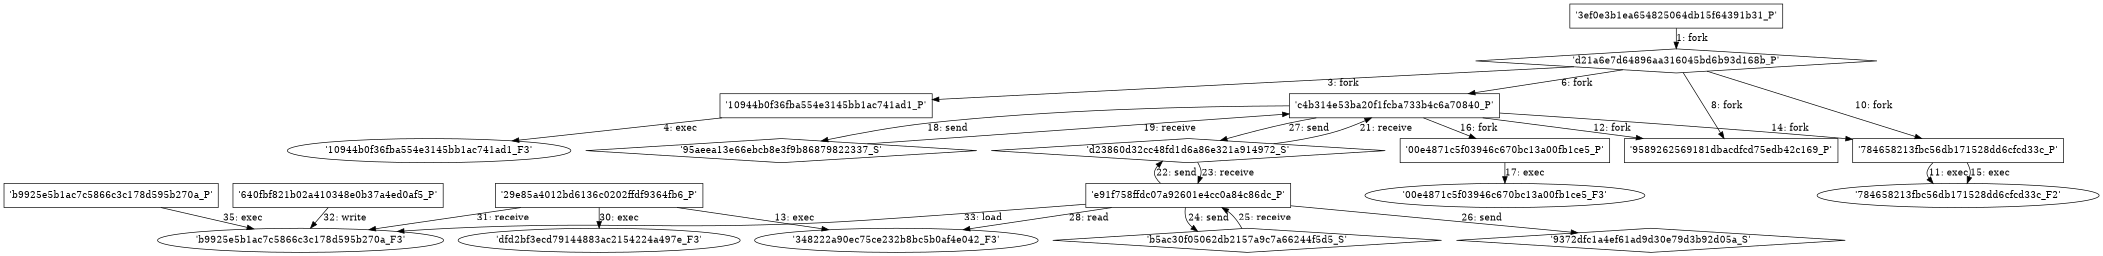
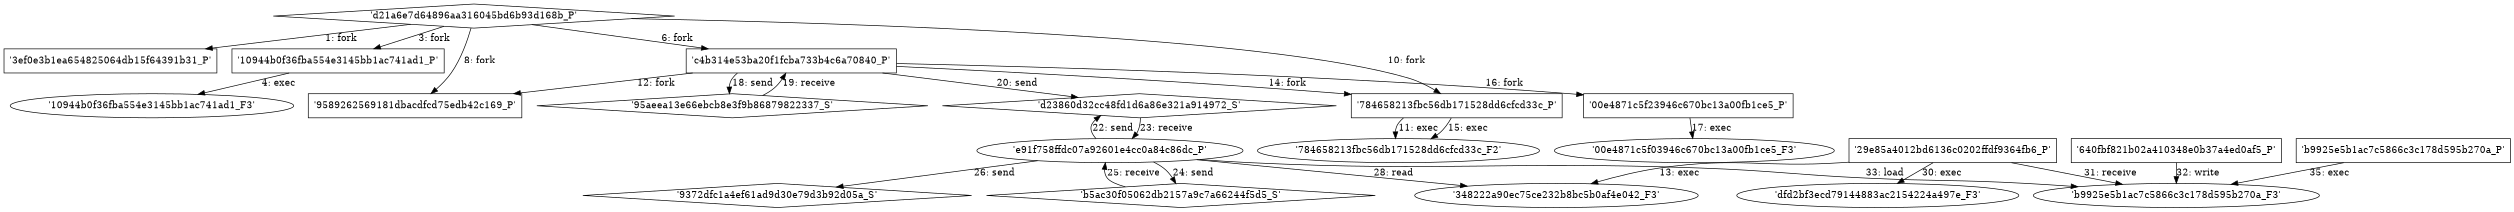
edge "'3ef0e3b1ea654825064db15f64391b31_P'" -> "'d21a6e7d64896aa316045bd6b93d168b_P'": reversed
edge "'c4b314e53ba20f1fcba733b4c6a70840_P'" -> "'d23860d32cc48fd1d6a86e321a914972_S'": label "27: send" -> "20: send"
edge "'d23860d32cc48fd1d6a86e321a914972_S'" -> "'c4b314e53ba20f1fcba733b4c6a70840_P'": removed, label "21: receive"
node "'00e4871c5f03946c670bc13a00fb1ce5_P'": label "'00e4871c5f03946c670bc13a00fb1ce5_P'" -> "'00e4871c5f23946c670bc13a00fb1ce5_P'"
node "'e91f758ffdc07a92601e4cc0a84c86dc_P'": shape box -> ellipse
